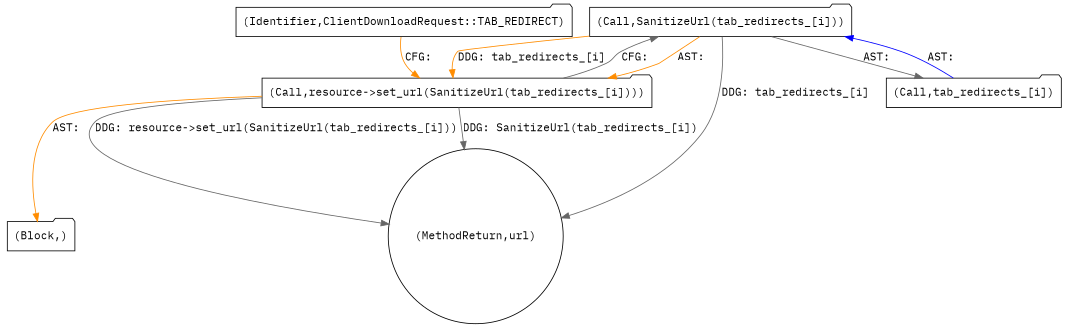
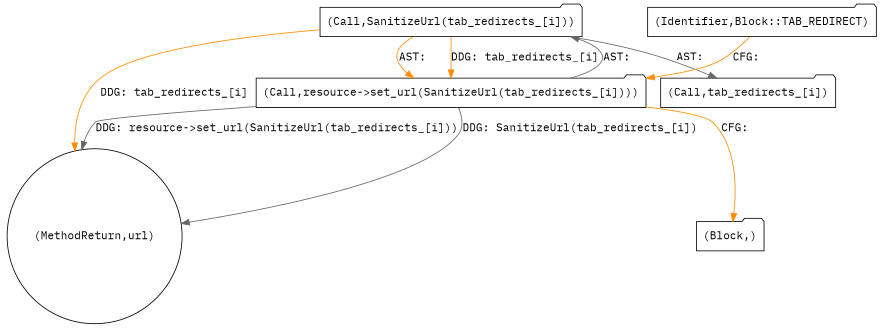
node "(Identifier,ClientDownloadRequest::TAB_REDIRECT)": label "(Identifier,ClientDownloadRequest::TAB_REDIRECT)" -> "(Identifier,Block::TAB_REDIRECT)"
edge "(Call,tab_redirects_[i])" -> "(Call,SanitizeUrl(tab_redirects_[i]))": removed, label "AST:"
edge "(Call,resource->set_url(SanitizeUrl(tab_redirects_[i])))" -> "(Call,SanitizeUrl(tab_redirects_[i]))": label "CFG: " -> "AST: "
edge "(Call,resource->set_url(SanitizeUrl(tab_redirects_[i])))" -> "(Block,)": label "AST: " -> "CFG: "
edge "(Call,SanitizeUrl(tab_redirects_[i]))" -> "(MethodReturn,url)": color gray40 -> darkorange
